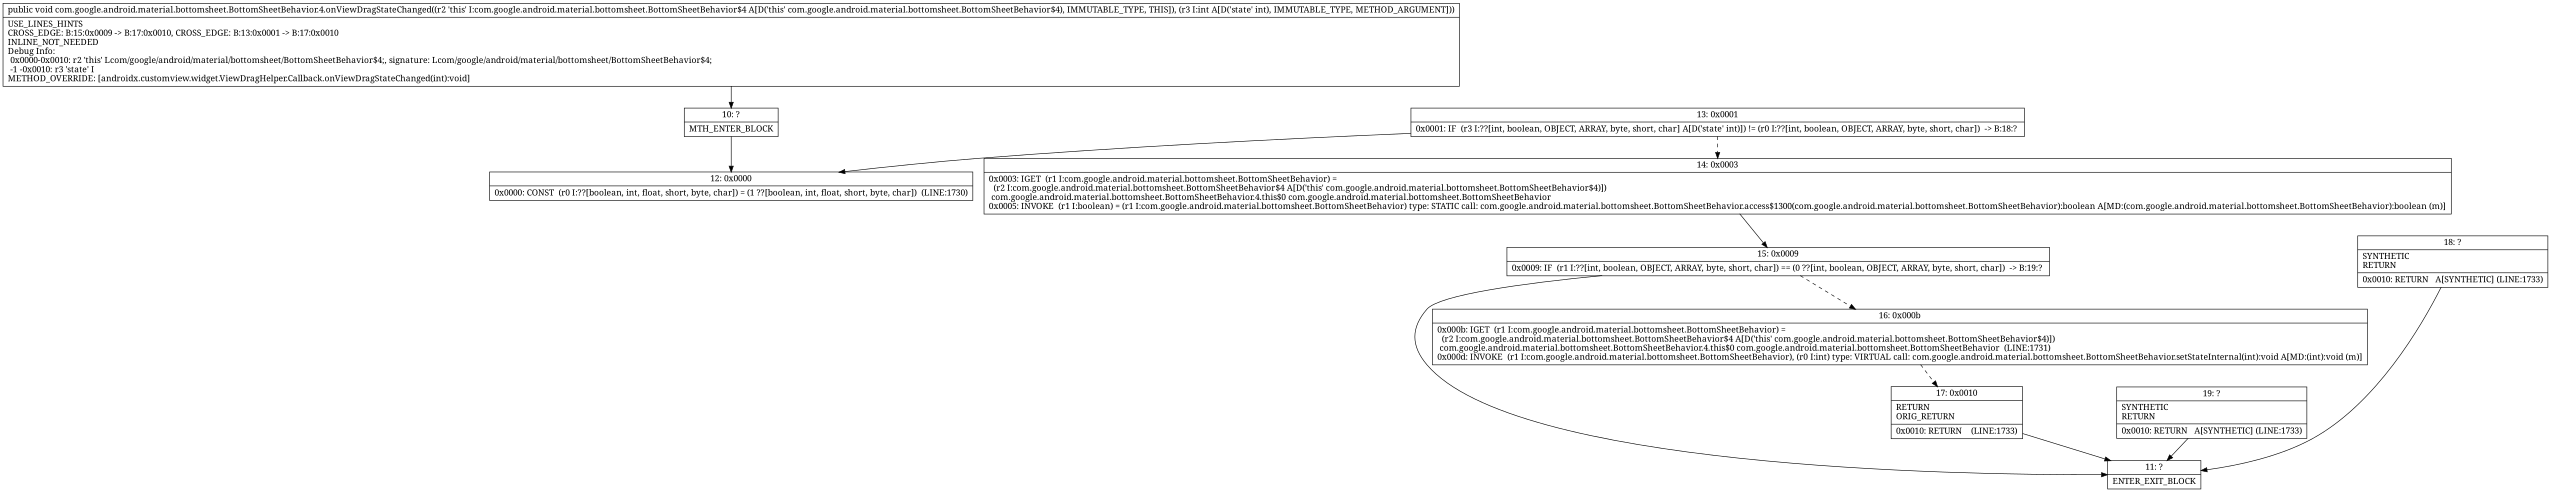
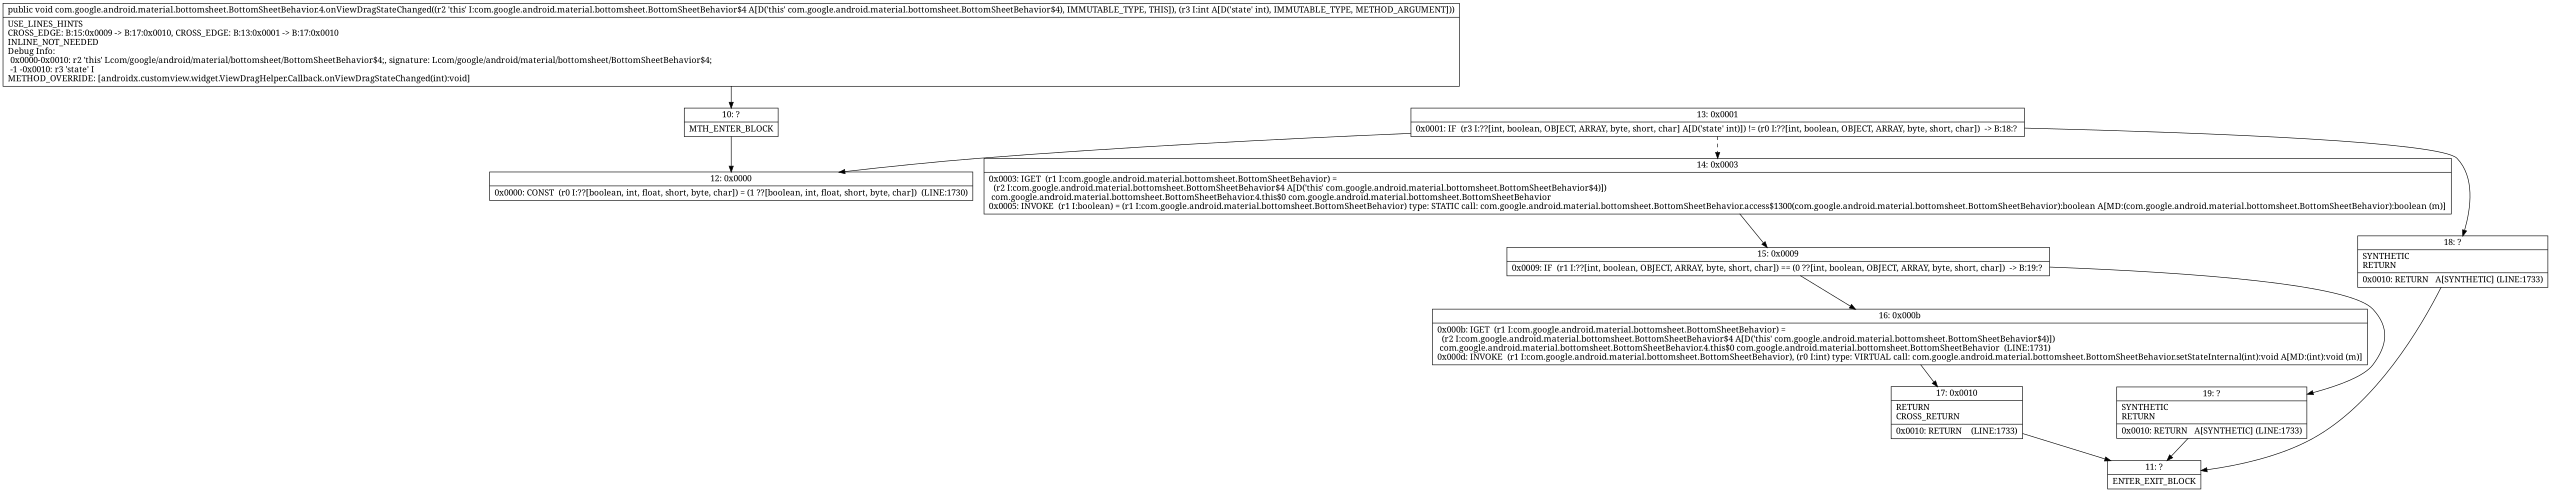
edge "13: 0x0001" -> "18: ?": added
edge "15: 0x0009" -> "16: 0x000b": style dashed -> solid
edge "16: 0x000b" -> "17: 0x0010": style dashed -> solid
node "17: 0x0010": text "ORIG_RETURN" -> "CROSS_RETURN"
edge "15: 0x0009" -> "11: ?": now "15: 0x0009" -> "19: ?"
